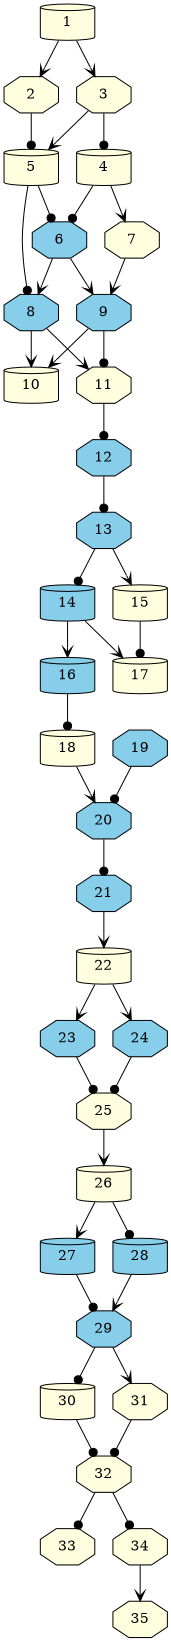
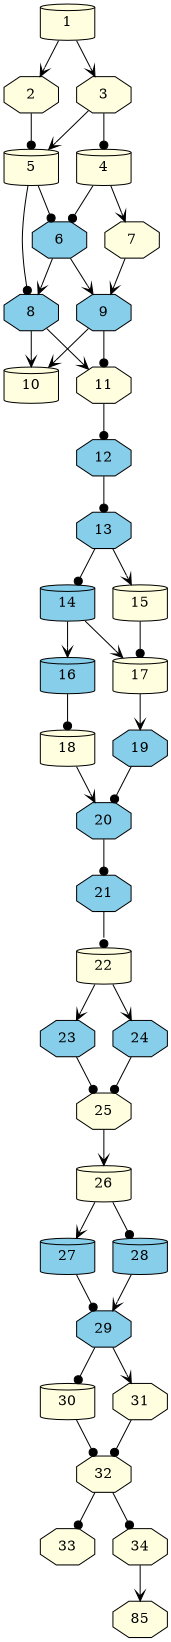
edge "17" -> "19": added
edge "21" -> "22": arrowhead vee -> dot
node "35": label "35" -> "85"
